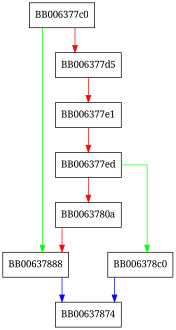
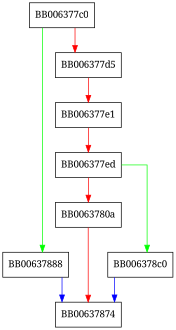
edge "BB0063780a" -> "BB00637888": now "BB0063780a" -> "BB00637874"
